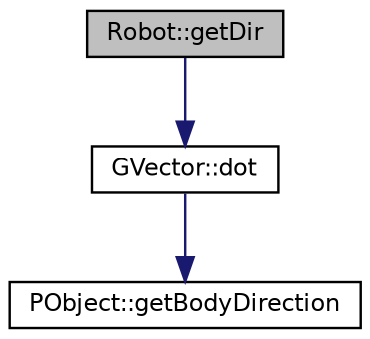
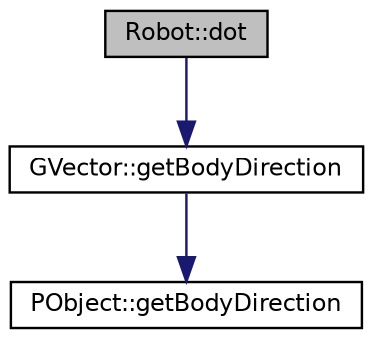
node "Robot::getDir": label "Robot::getDir" -> "Robot::dot"
node "GVector::dot": label "GVector::dot" -> "GVector::getBodyDirection"
